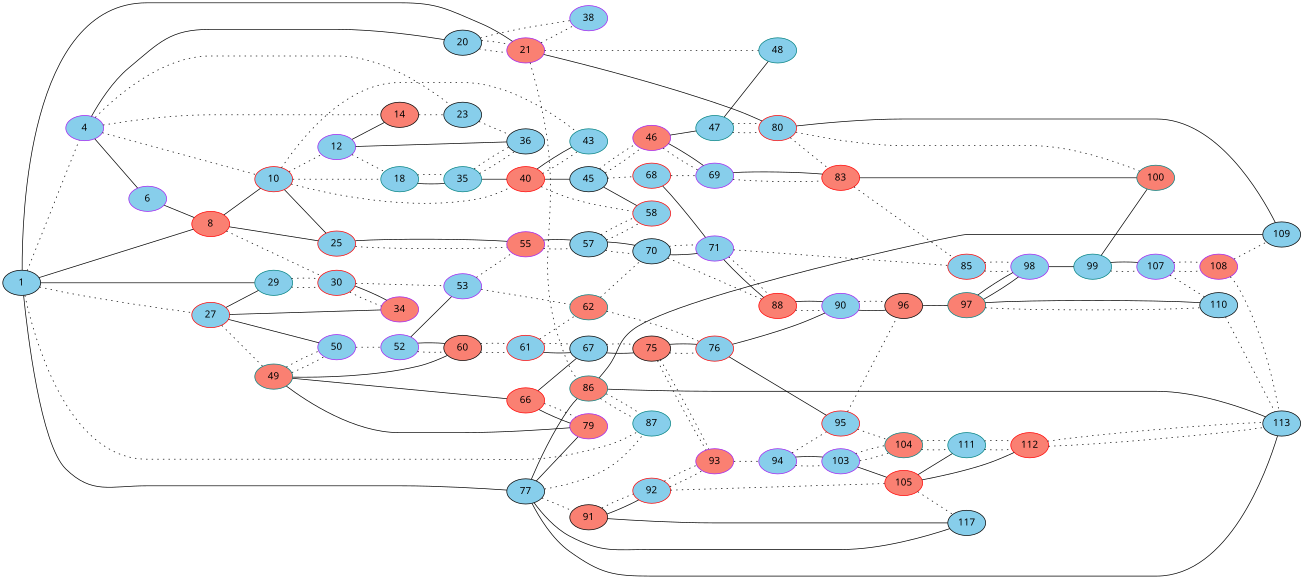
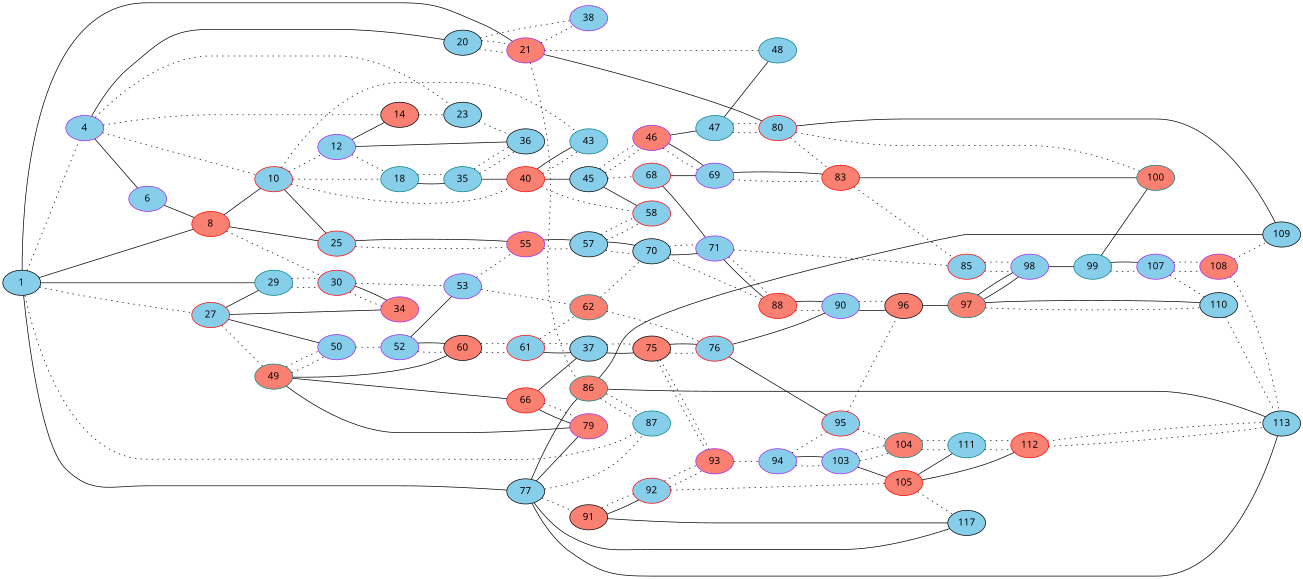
edge "68" -- "69": style dotted -> solid
node "67": label "67" -> "37"
